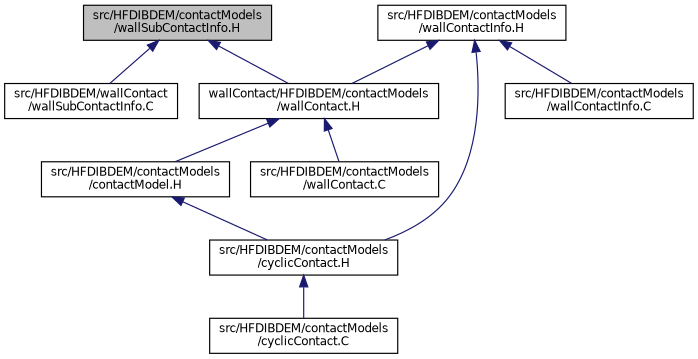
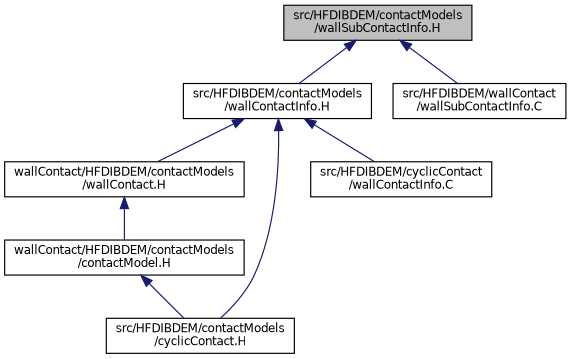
edge "wallContact/HFDIBDEM/contactModels /wallContact.H" -> "src/HFDIBDEM/contactModels /wallSubContactInfo.H": now "src/HFDIBDEM/contactModels /wallContactInfo.H" -> "src/HFDIBDEM/contactModels /wallSubContactInfo.H"
node "src/HFDIBDEM/contactModels /wallContactInfo.C": label "src/HFDIBDEM/contactModels /wallContactInfo.C" -> "src/HFDIBDEM/cyclicContact /wallContactInfo.C"
node "src/HFDIBDEM/contactModels /contactModel.H": label "src/HFDIBDEM/contactModels /contactModel.H" -> "wallContact/HFDIBDEM/contactModels /contactModel.H"
node "src/HFDIBDEM/contactModels /wallContact.C": removed
node "src/HFDIBDEM/contactModels /cyclicContact.C": removed
